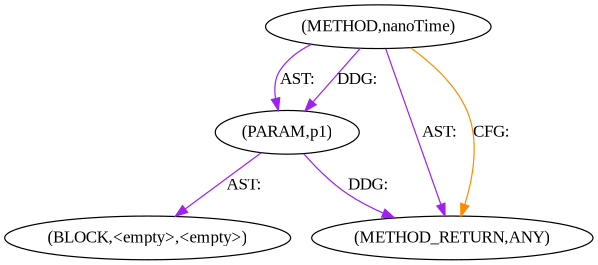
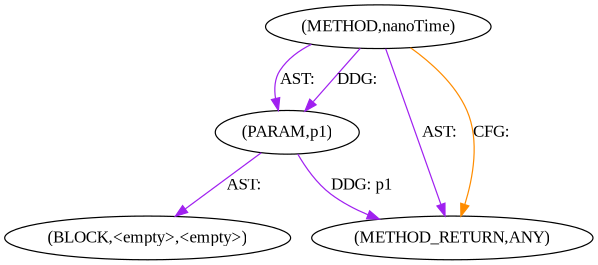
edge "(PARAM,p1)" -> "(METHOD_RETURN,ANY)": label "DDG: " -> "DDG: p1"
